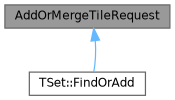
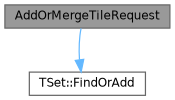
edge "TSet::FindOrAdd" -> "AddOrMergeTileRequest": reversed
